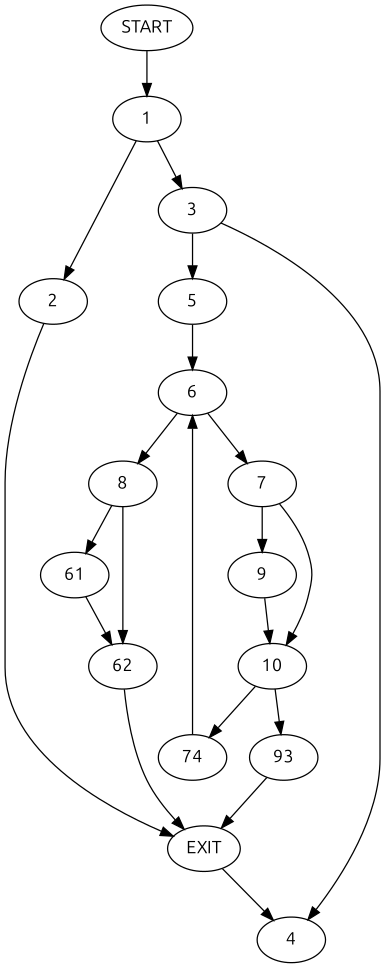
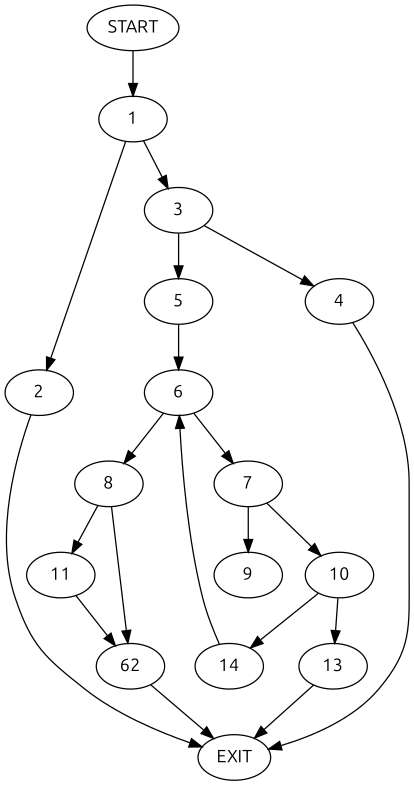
node "61": label "61" -> "11"
edge "9" -> "10": removed
node "74": label "74" -> "14"
node "93": label "93" -> "13"
edge "EXIT" -> "4": reversed
